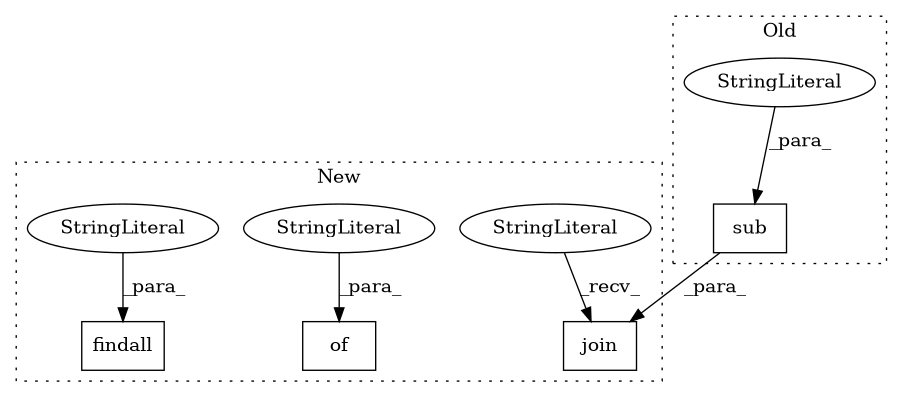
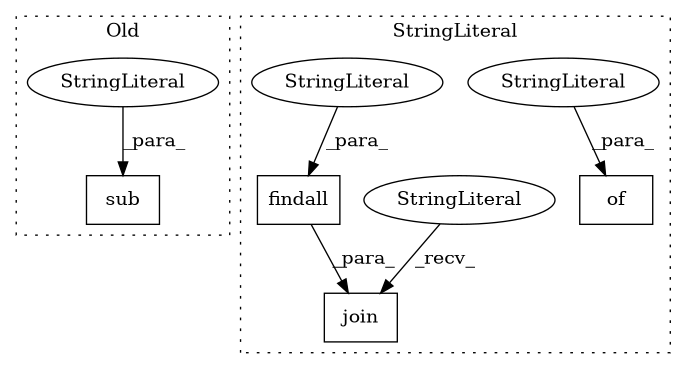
cluster "New": label "New" -> "StringLiteral"
edge "sub" -> "join": now "findall" -> "join"
